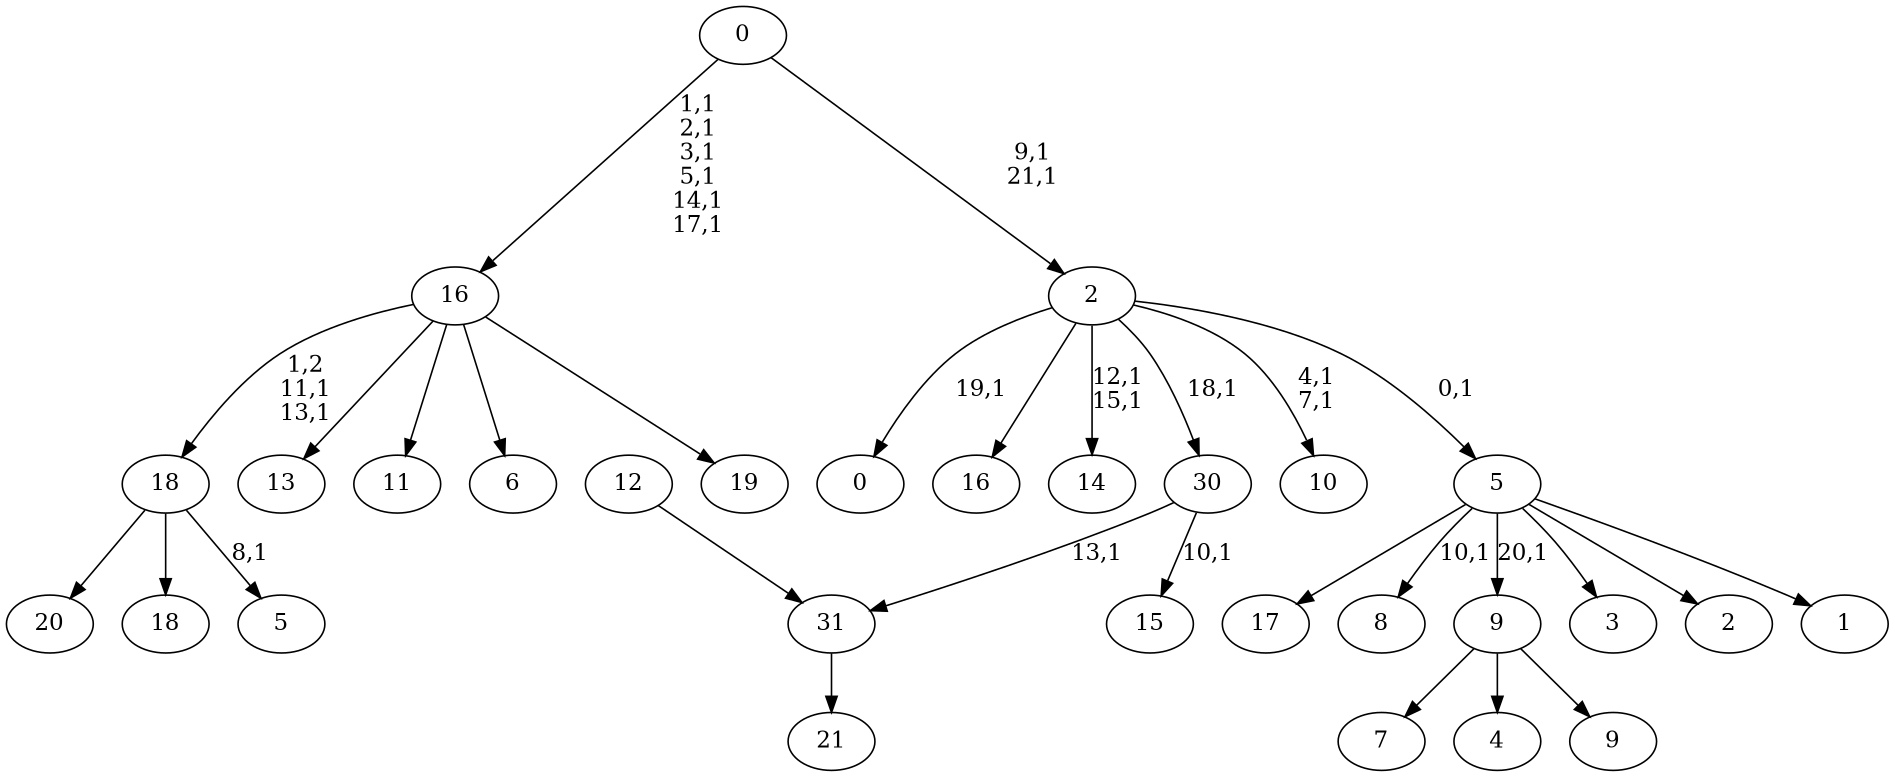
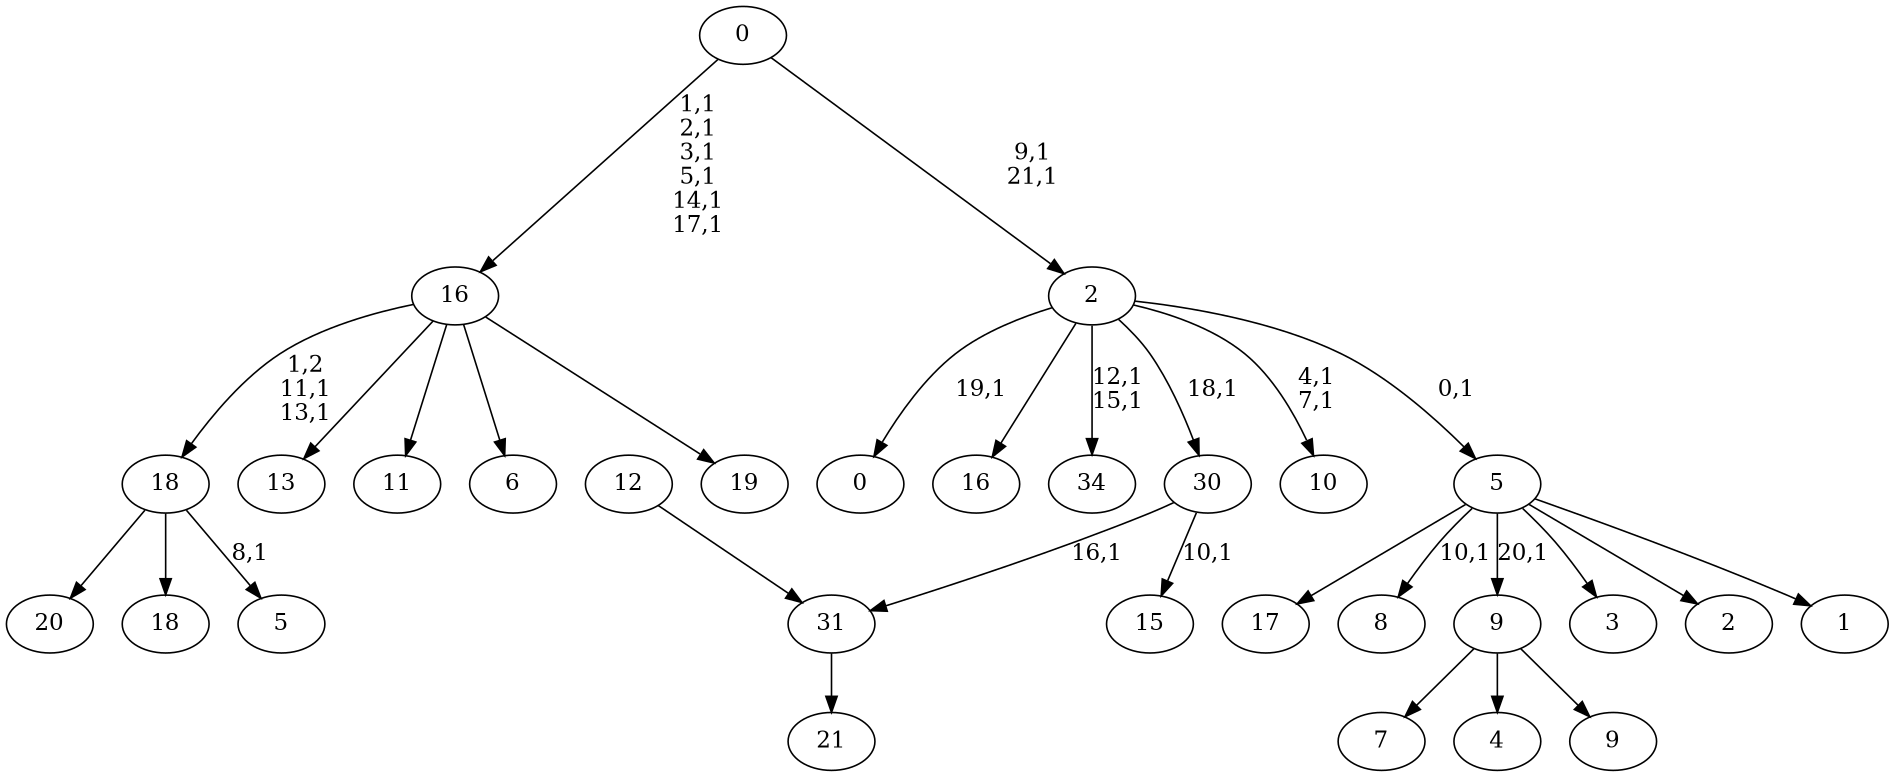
node "14": label "14" -> "34"
edge "30" -> "31": label "13,1" -> "16,1"
